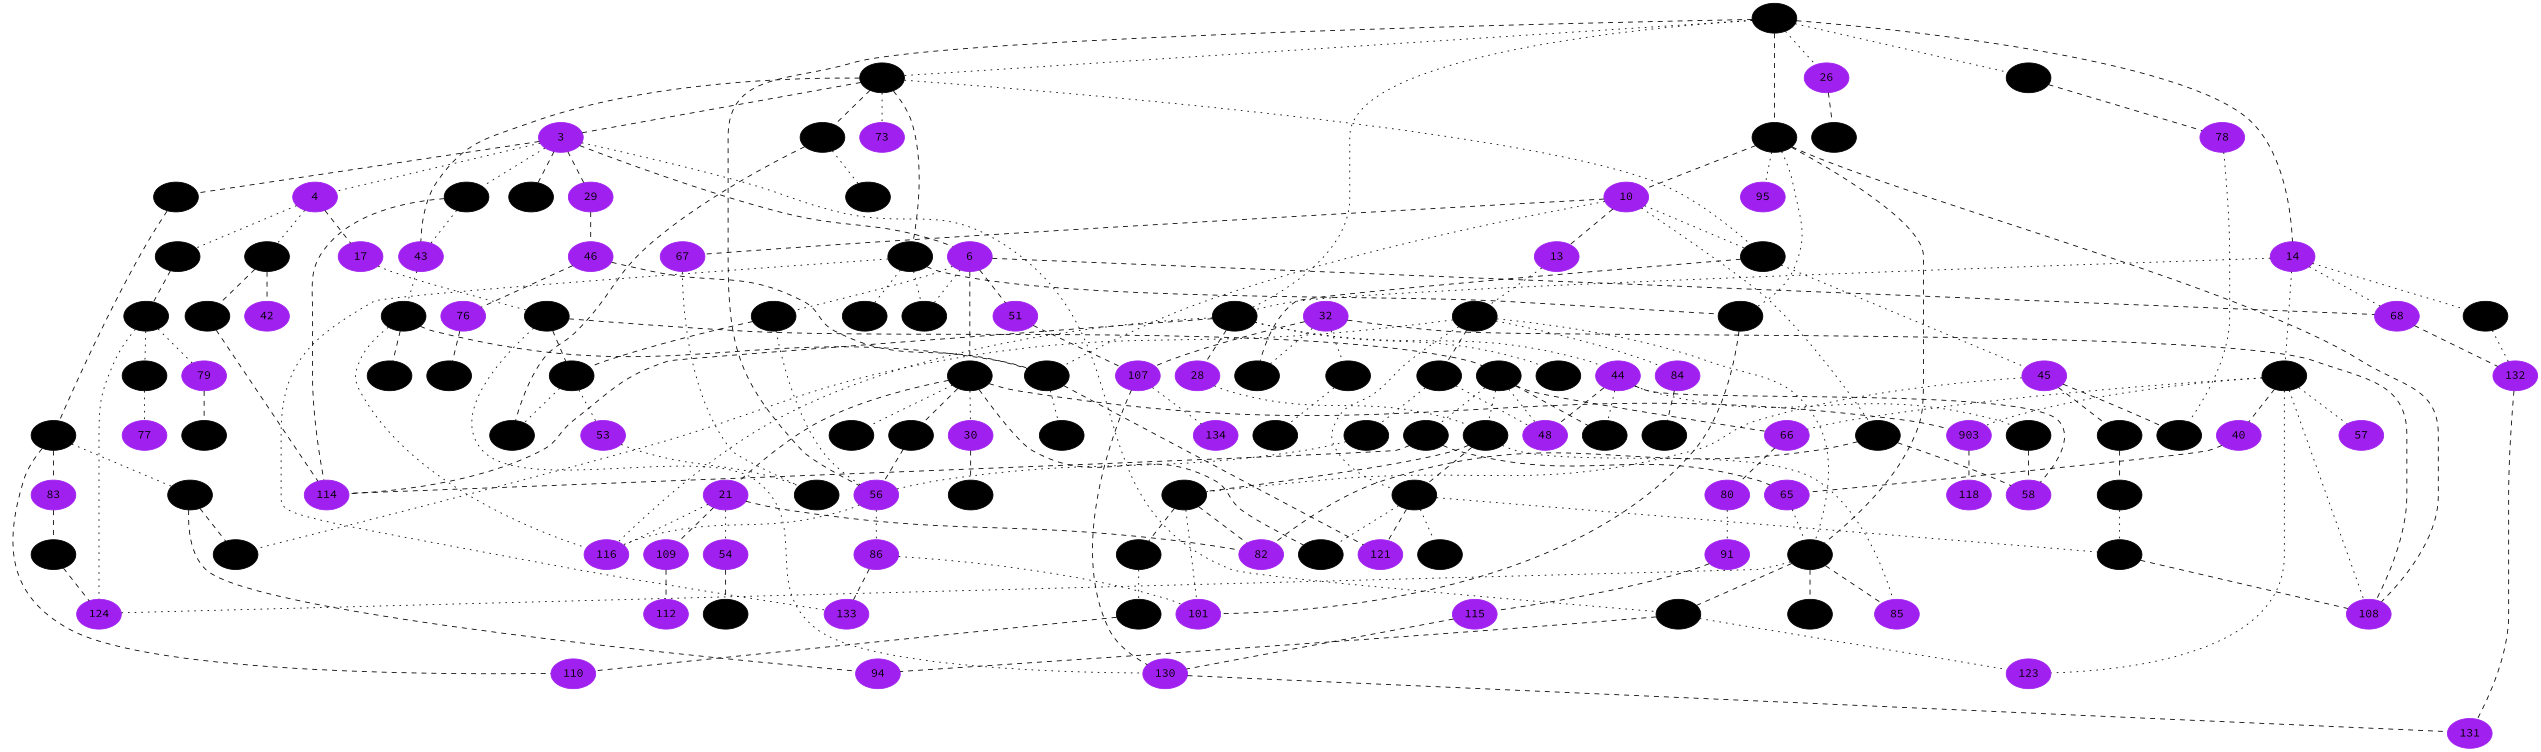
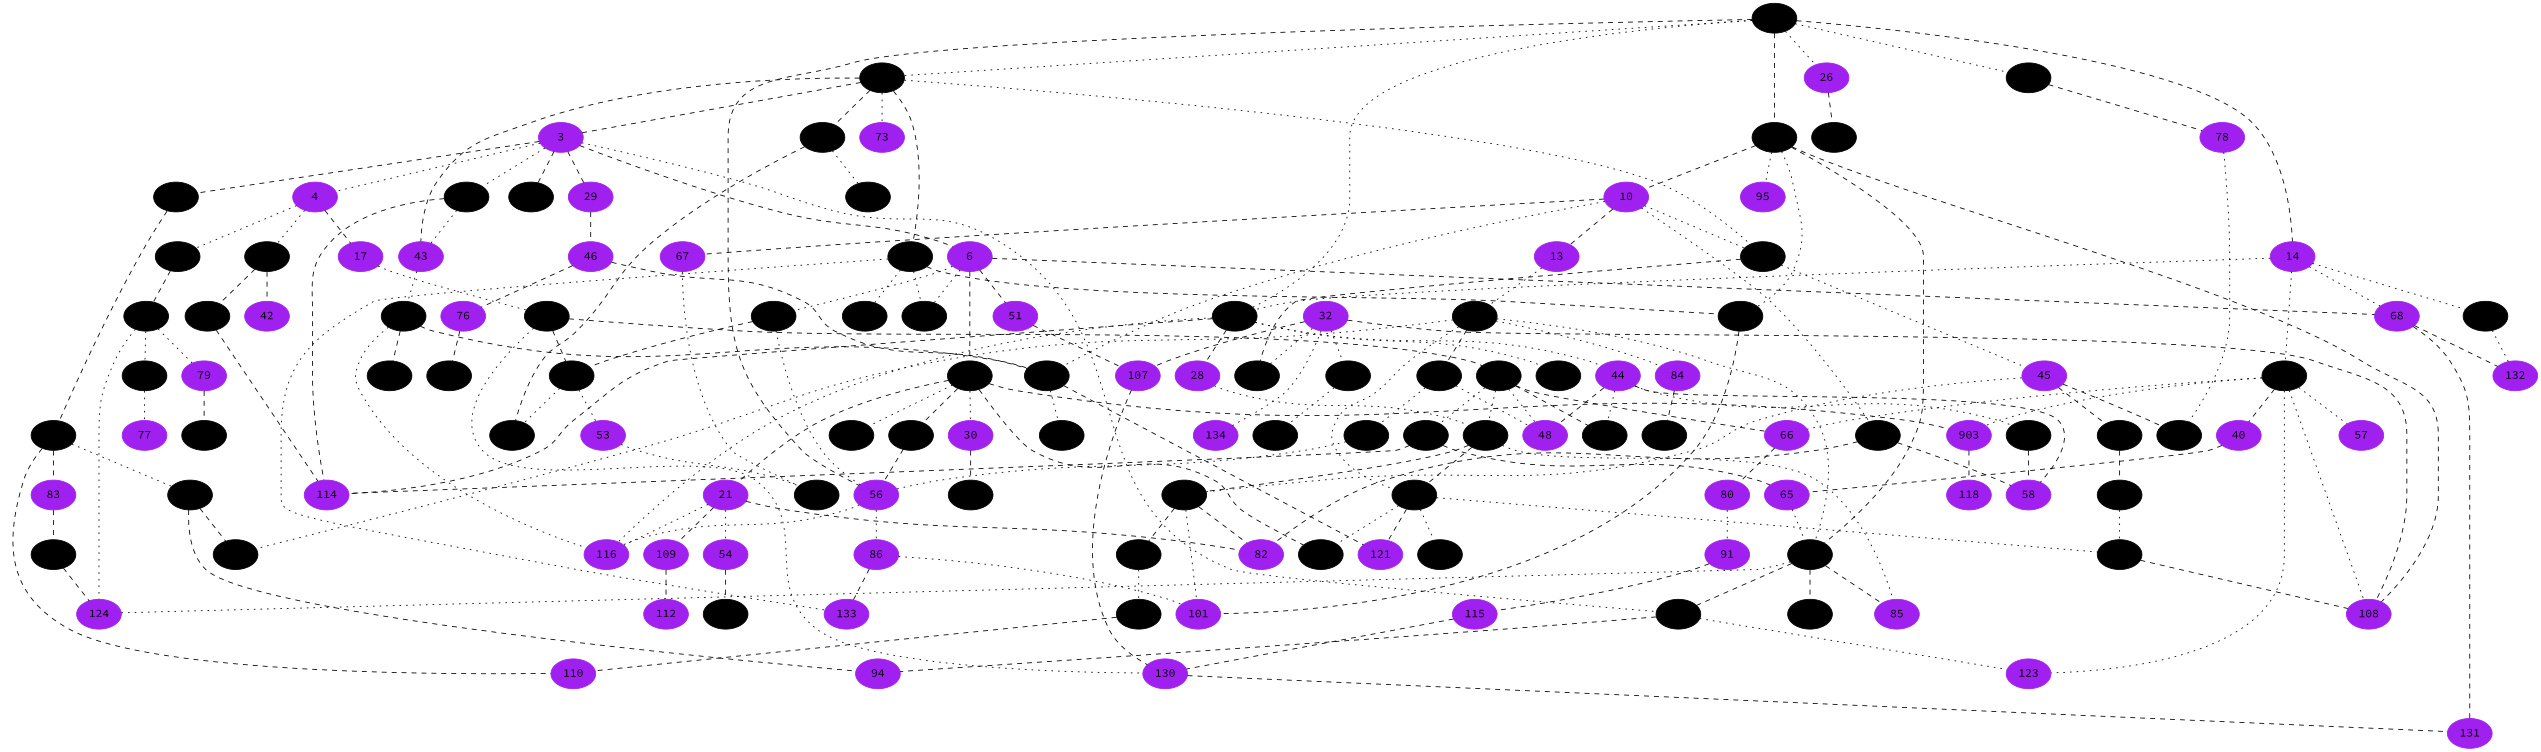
edge "107" -- "134": now "32" -- "134"
edge "132" -- "131": now "68" -- "131"
